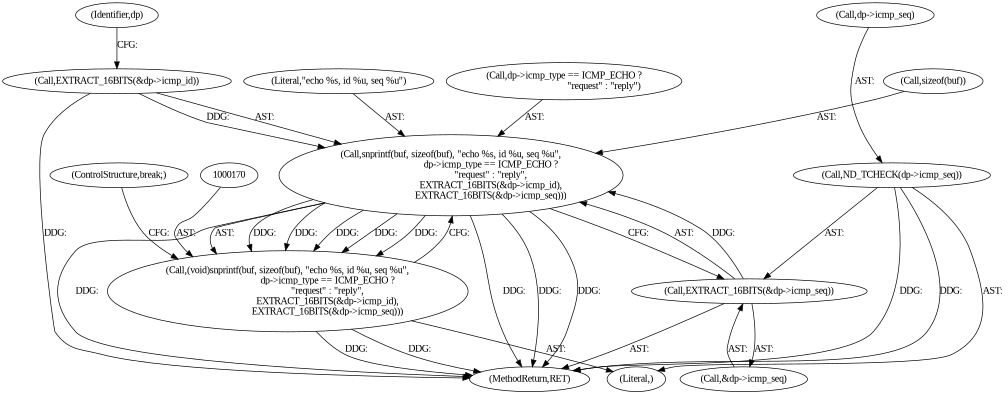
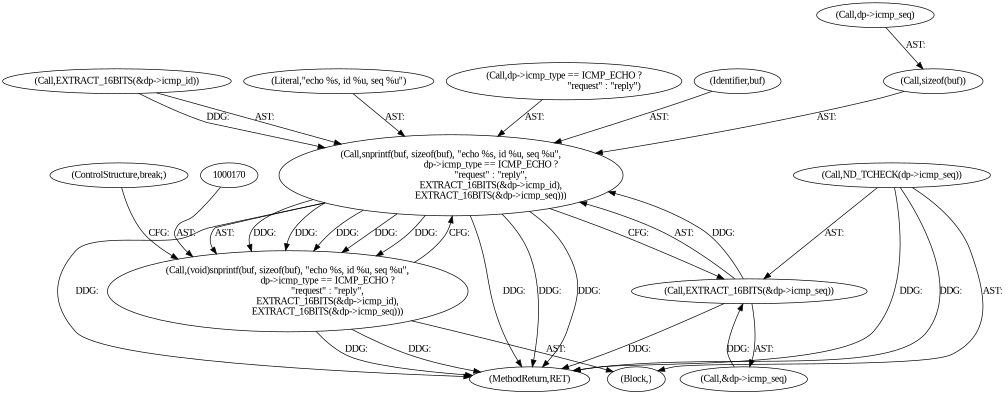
node "(Identifier,dp)": removed
node "(Identifier,buf)": added
edge "(Call,dp->icmp_seq)" -> "(Call,ND_TCHECK(dp->icmp_seq))": now "(Call,dp->icmp_seq)" -> "(Call,sizeof(buf))"
edge "(Call,EXTRACT_16BITS(&dp->icmp_seq))" -> "(MethodReturn,RET)": label "AST: " -> "DDG: "
edge "(Call,&dp->icmp_seq)" -> "(Call,EXTRACT_16BITS(&dp->icmp_seq))": label "AST: " -> "DDG: "
edge "(Call,EXTRACT_16BITS(&dp->icmp_id))" -> "(MethodReturn,RET)": removed, label "DDG:"
node "(Literal,)": label "(Literal,)" -> "(Block,)"
